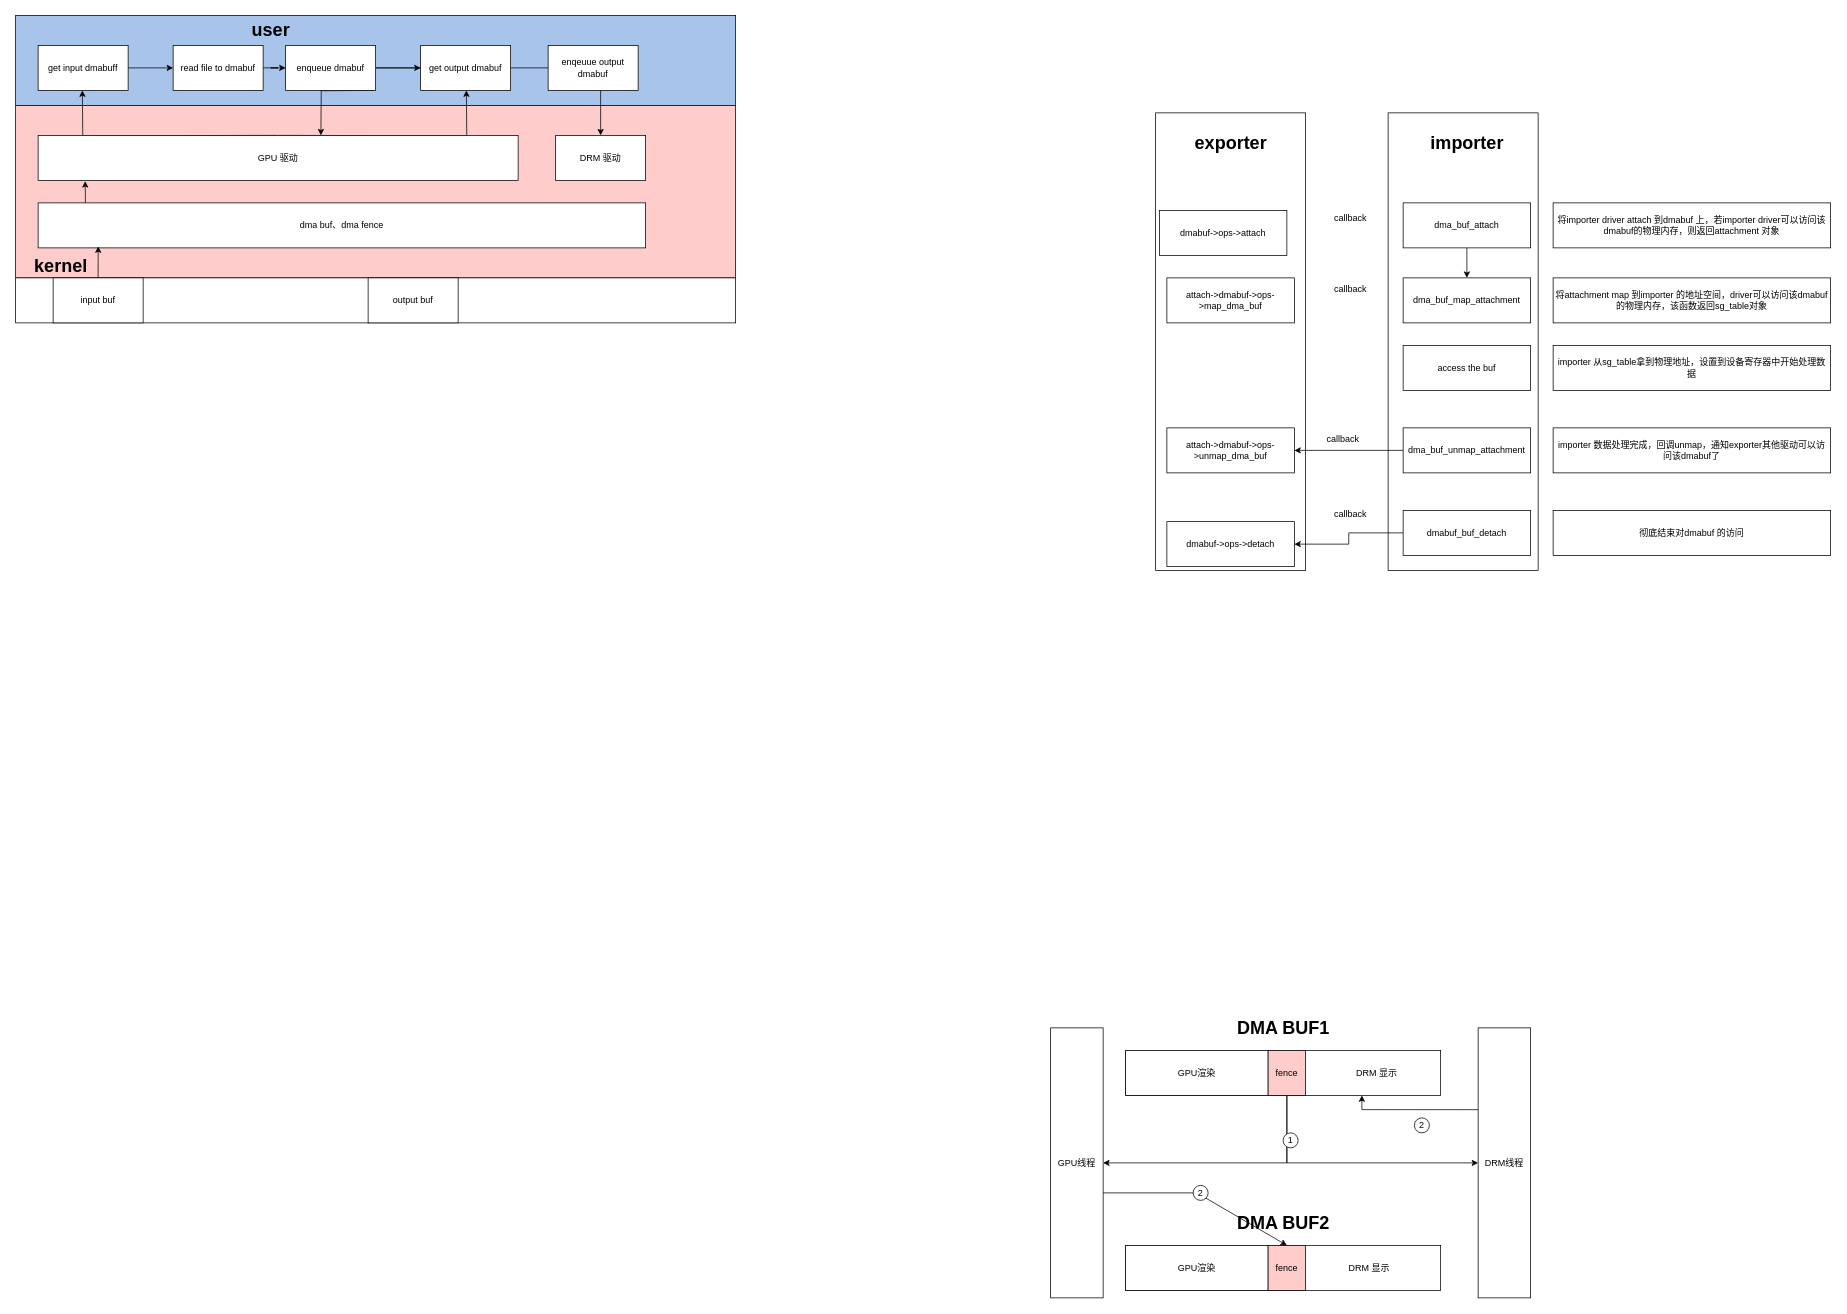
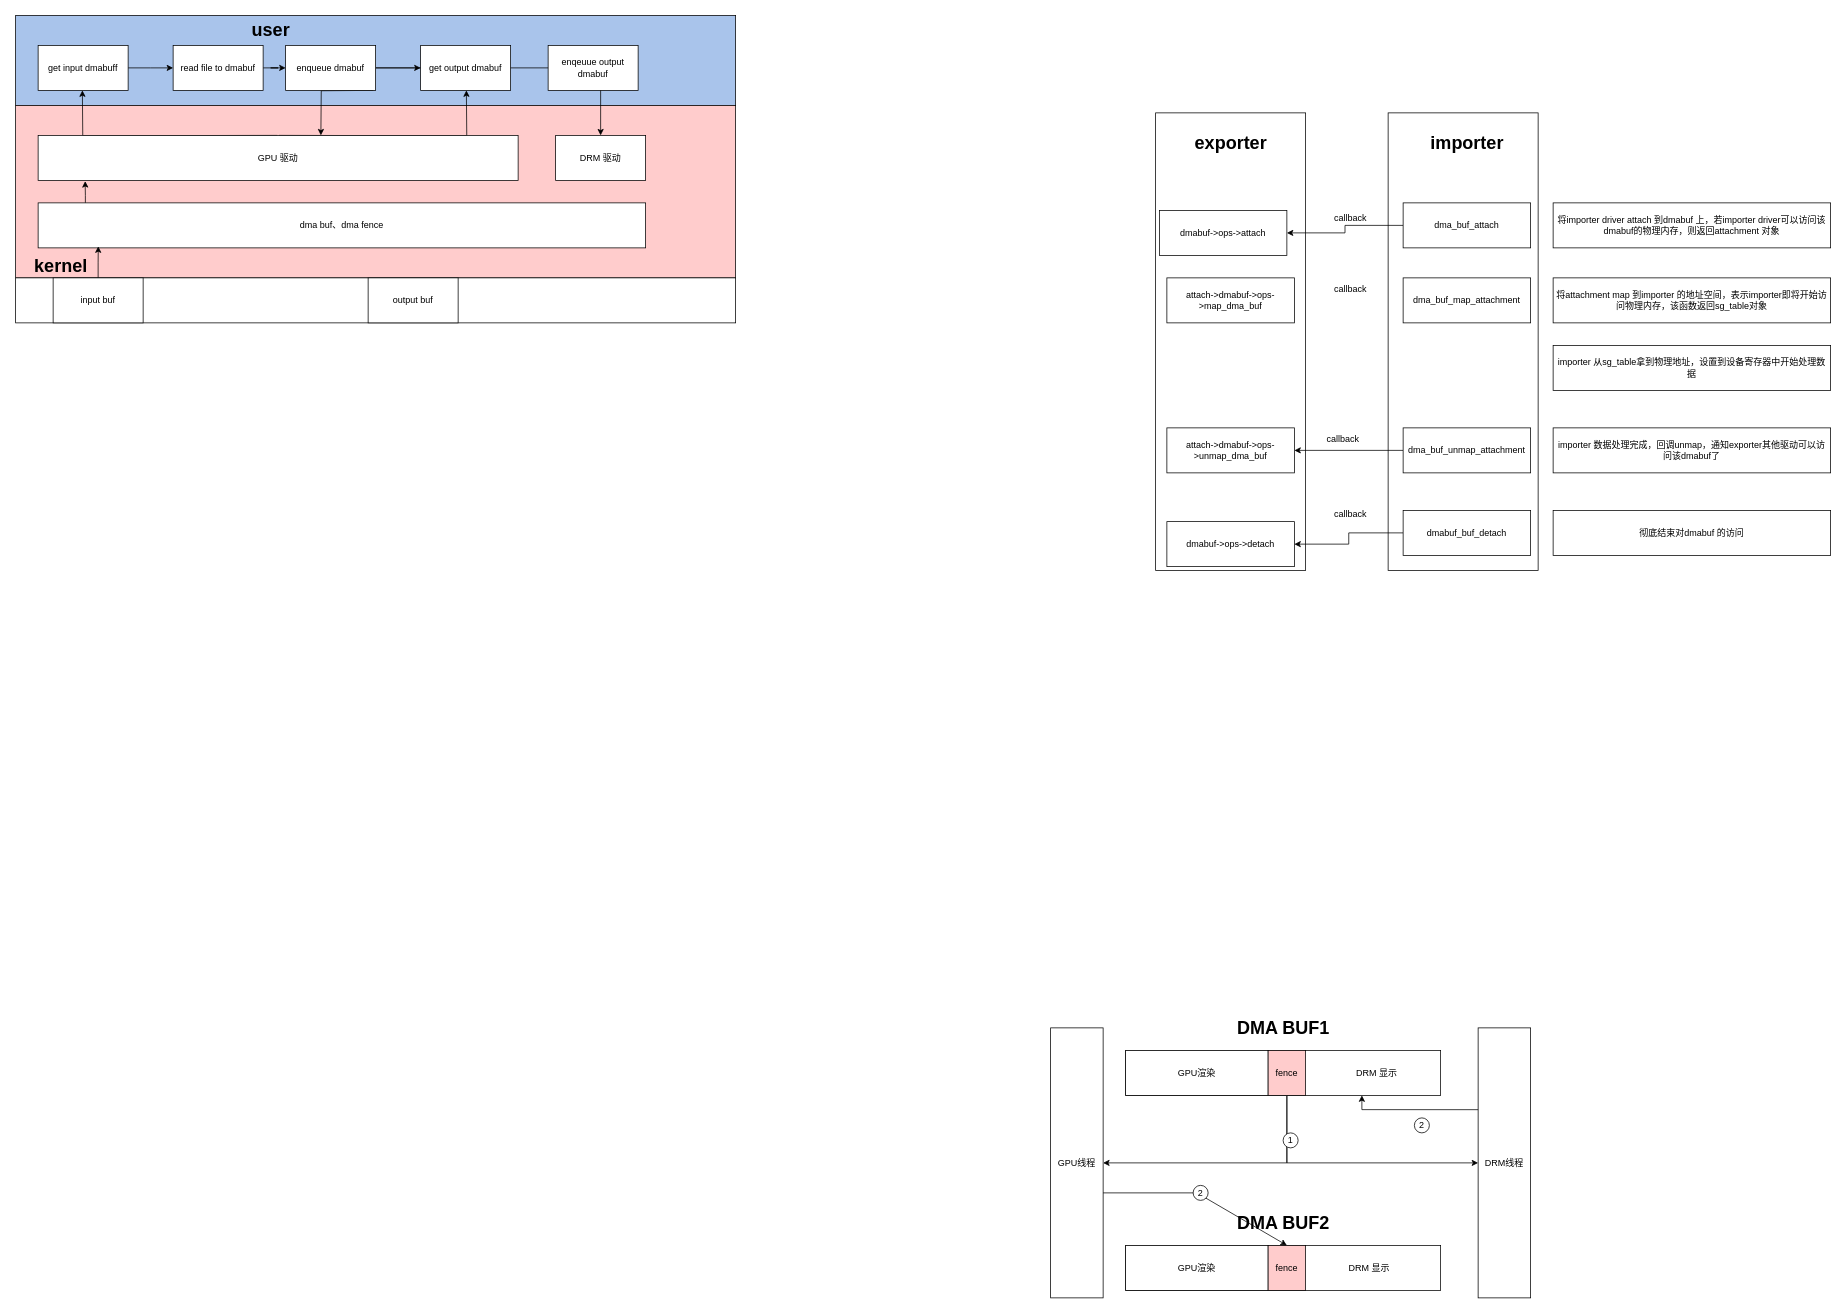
edge "dma_buf_attach" -> "dma_buf_map_attachment": now "dma_buf_attach" -> "dmabuf->ops->attach"
node "将attachment map 到importer 的地址空间，driver可以访问该dmabuf的物理内存，该函数返回sg_table对象": label "将attachment map 到importer 的地址空间，driver可以访问该dmabuf的物理内存，该函数返回sg_table对象" -> "将attachment map 到importer 的地址空间，表示importer即将开始访问物理内存，该函数返回sg_table对象"
node "access the buf": removed
